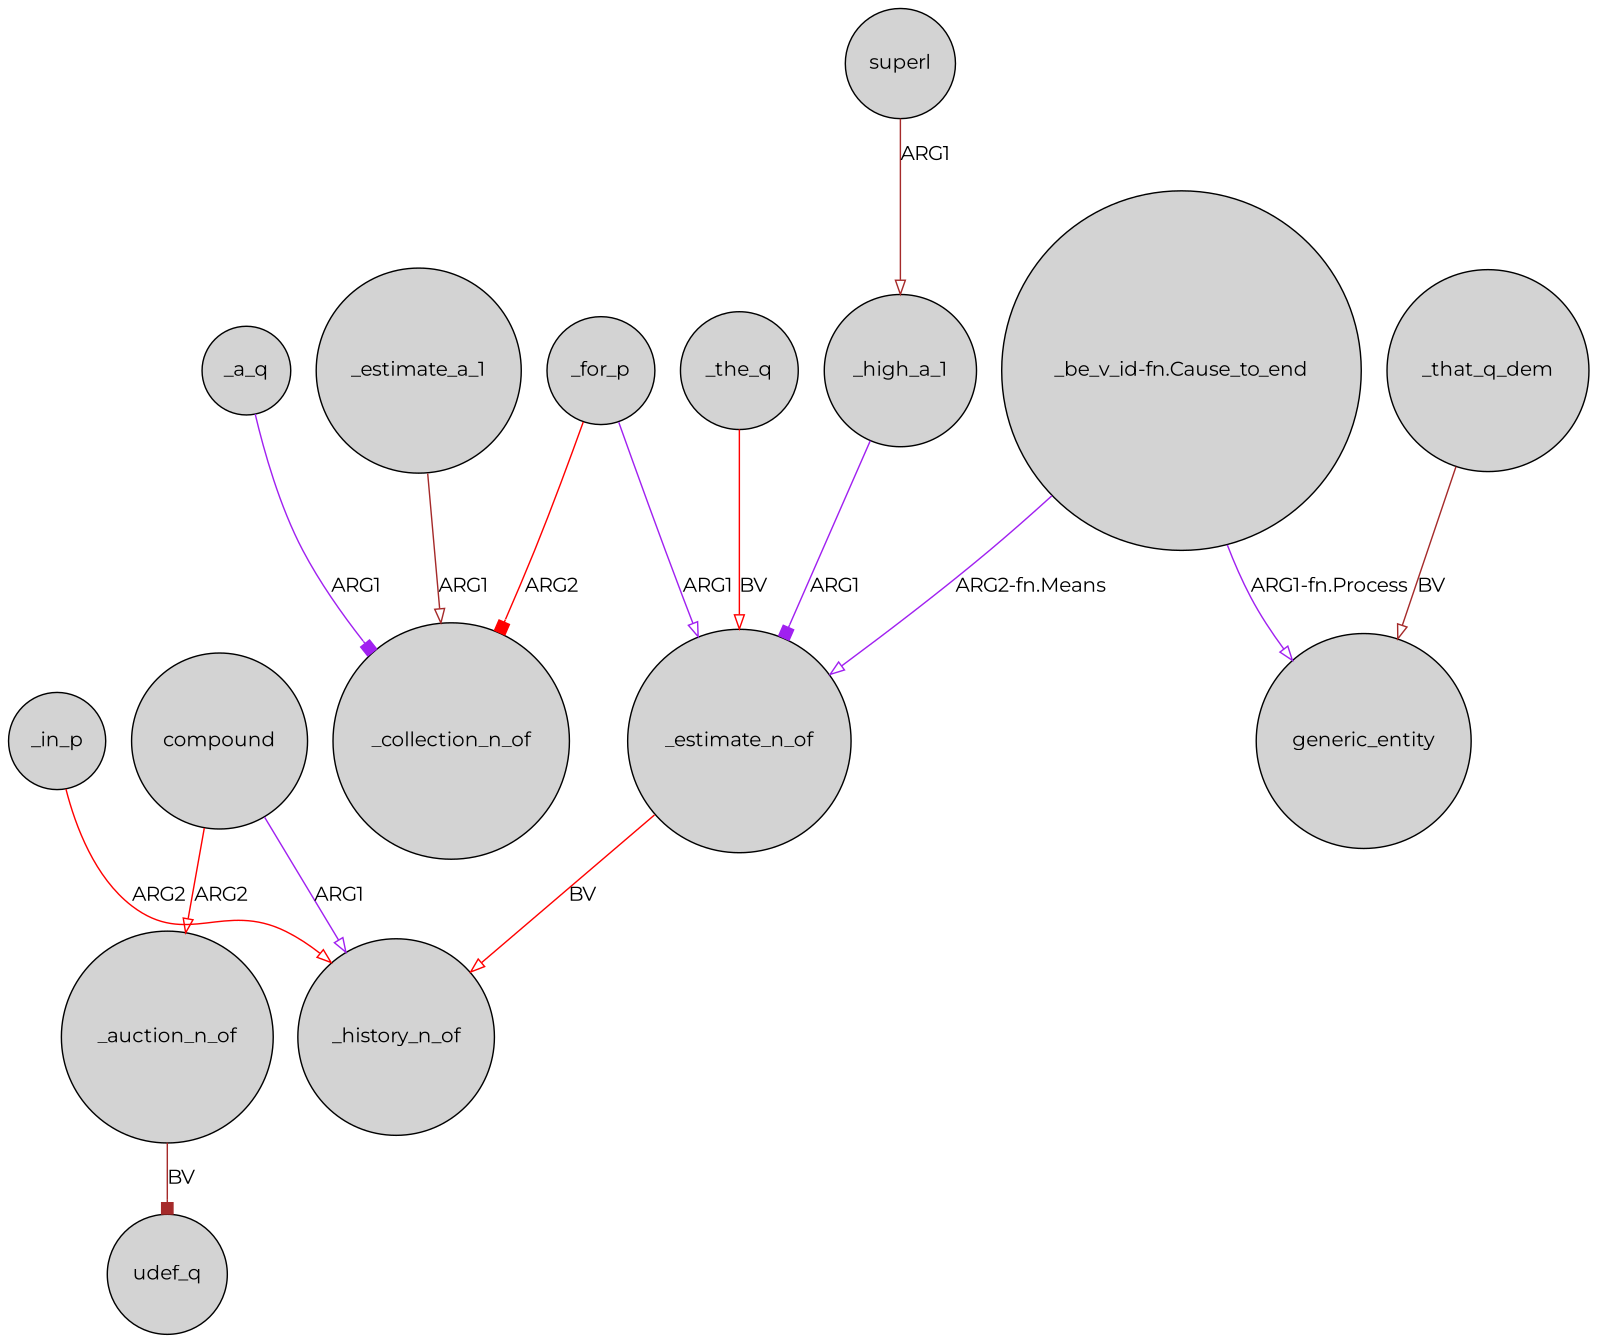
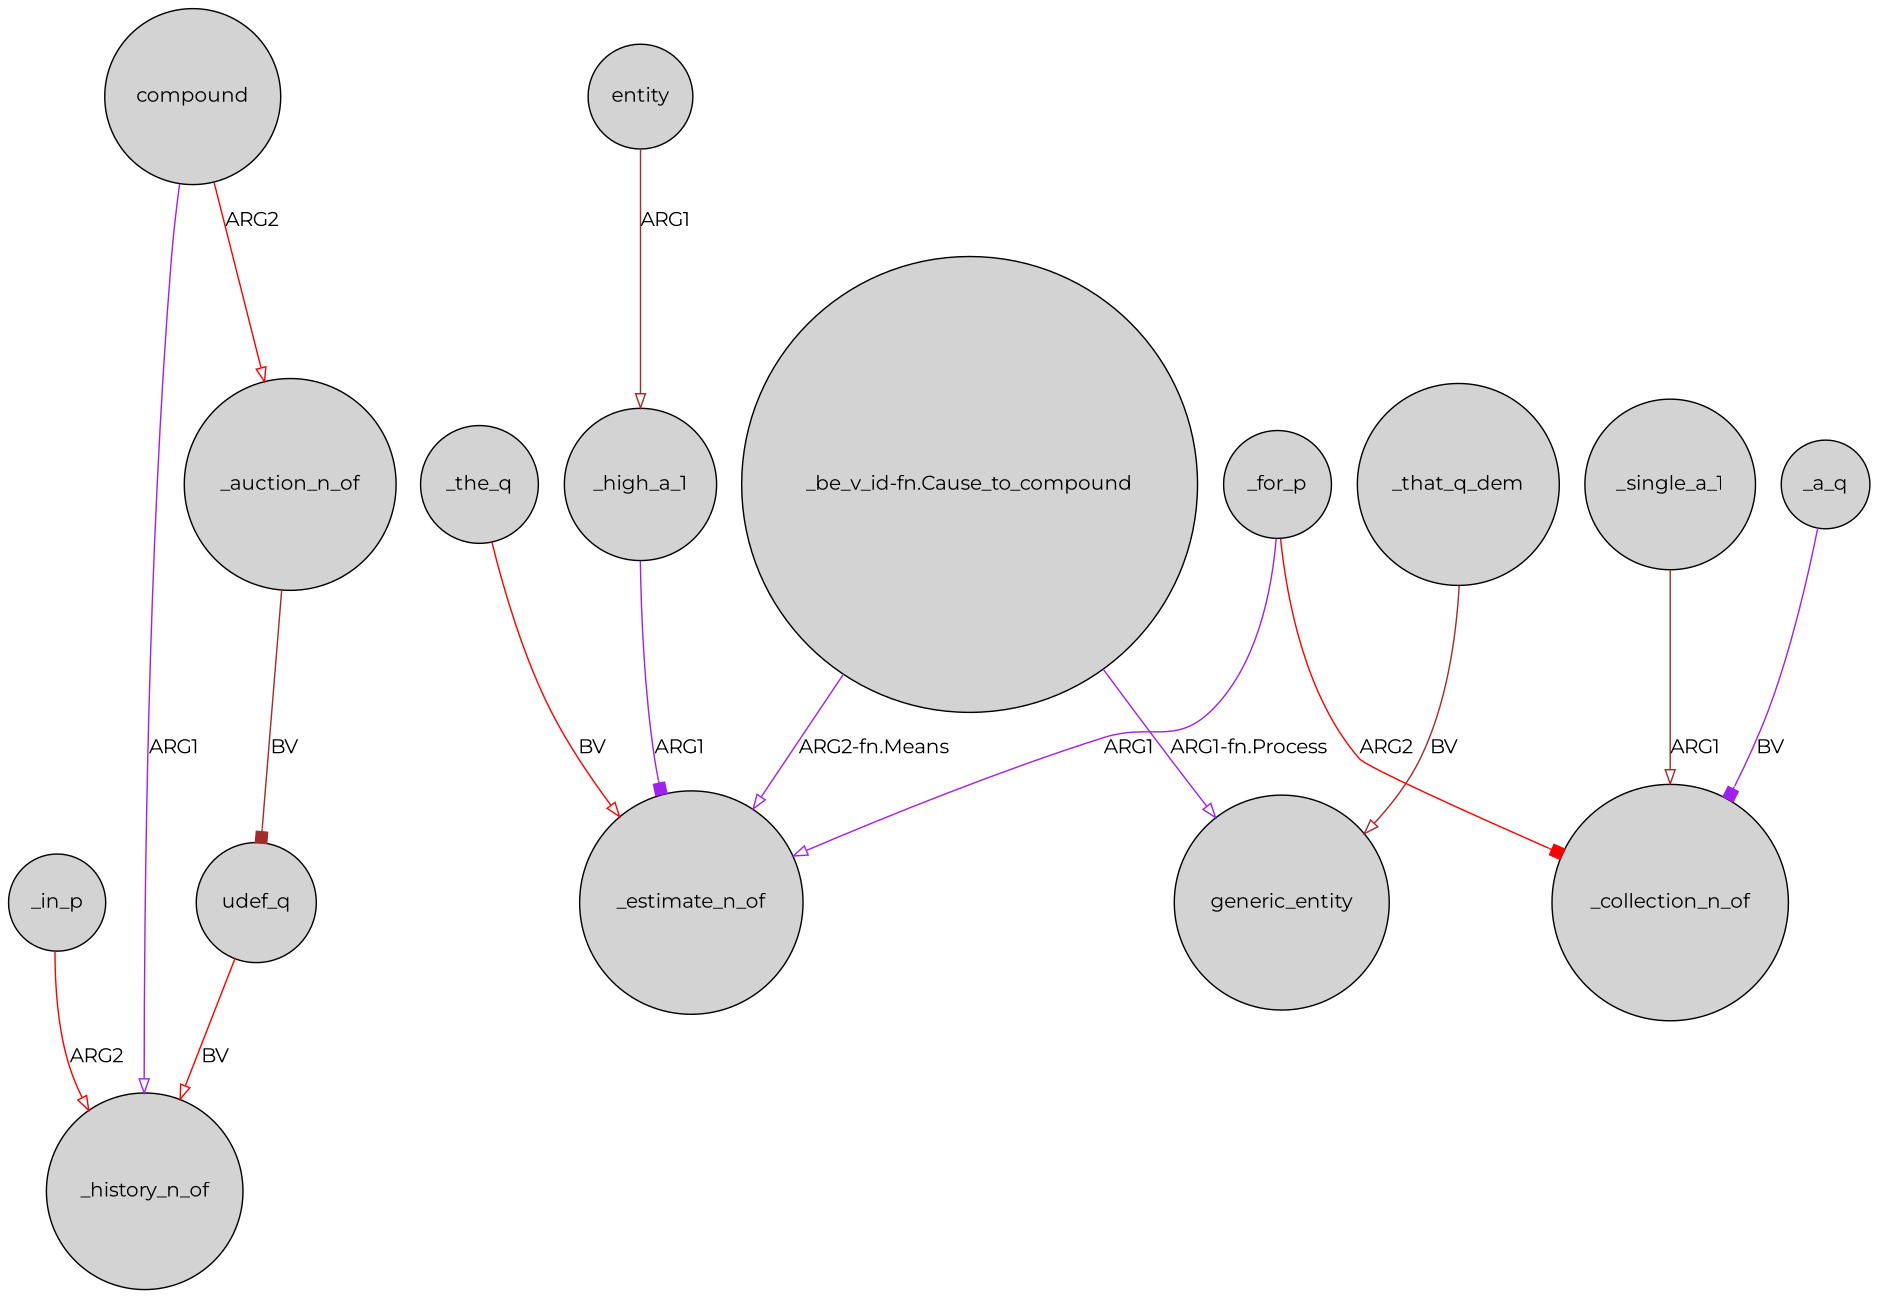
node "superl": label "superl" -> "entity"
node "_estimate_a_1": label "_estimate_a_1" -> "_single_a_1"
node "_be_v_id-fn.Cause_to_end": label "_be_v_id-fn.Cause_to_end" -> "_be_v_id-fn.Cause_to_compound"
edge "_a_q" -> "_collection_n_of": label "ARG1" -> "BV"
edge "_estimate_n_of" -> "_history_n_of": now "udef_q" -> "_history_n_of"
